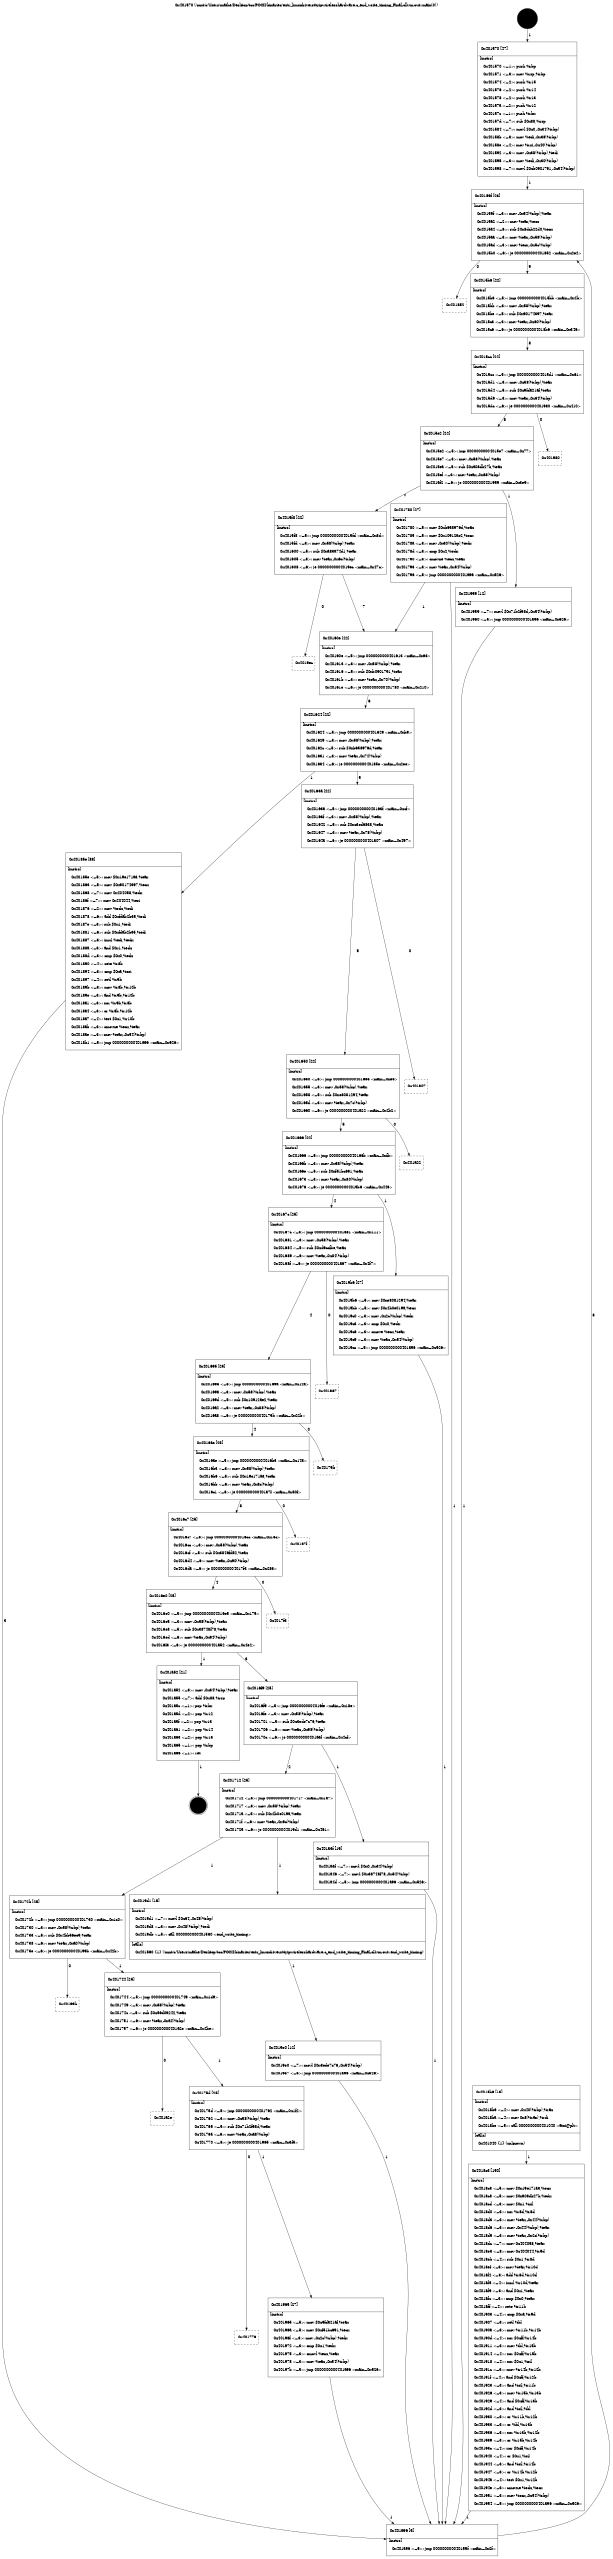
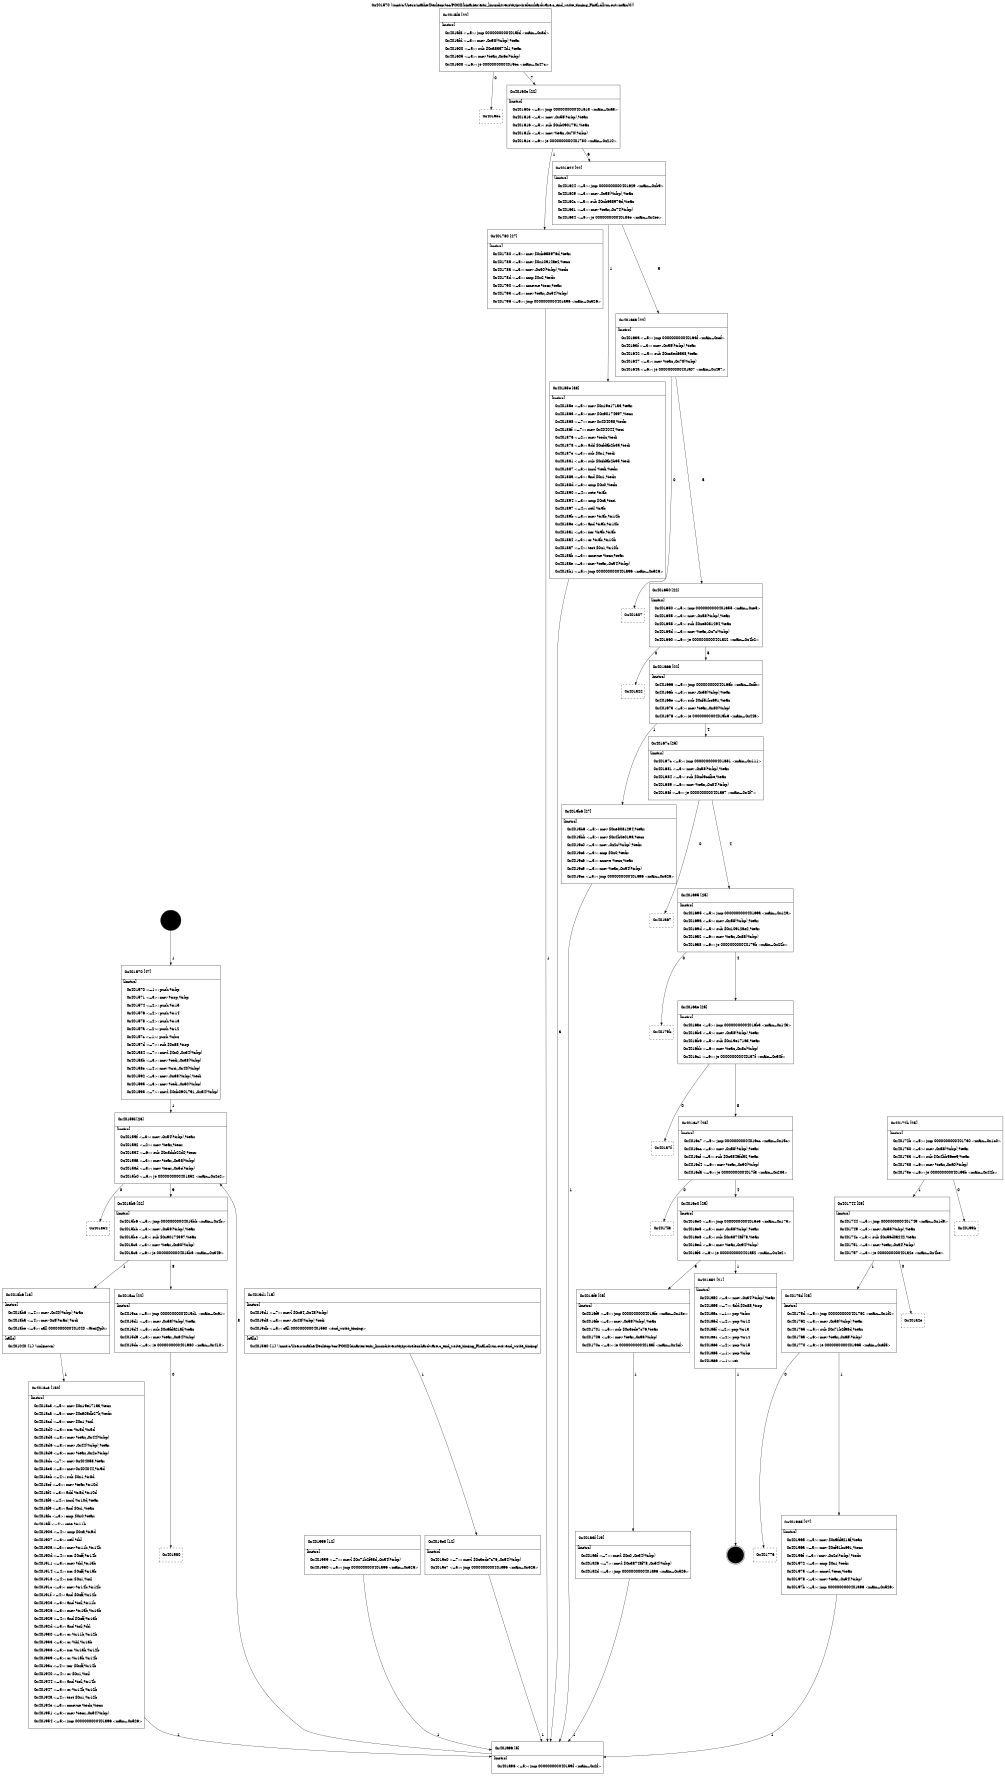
node "0x4015e2 [22]": removed
edge "0x401780 [27]" -> "0x40160e [22]": reversed
edge "0x4015b6 [22]" -> "0x4018b6 [13]": added, label "1"
node "0x401712 [25]": removed
